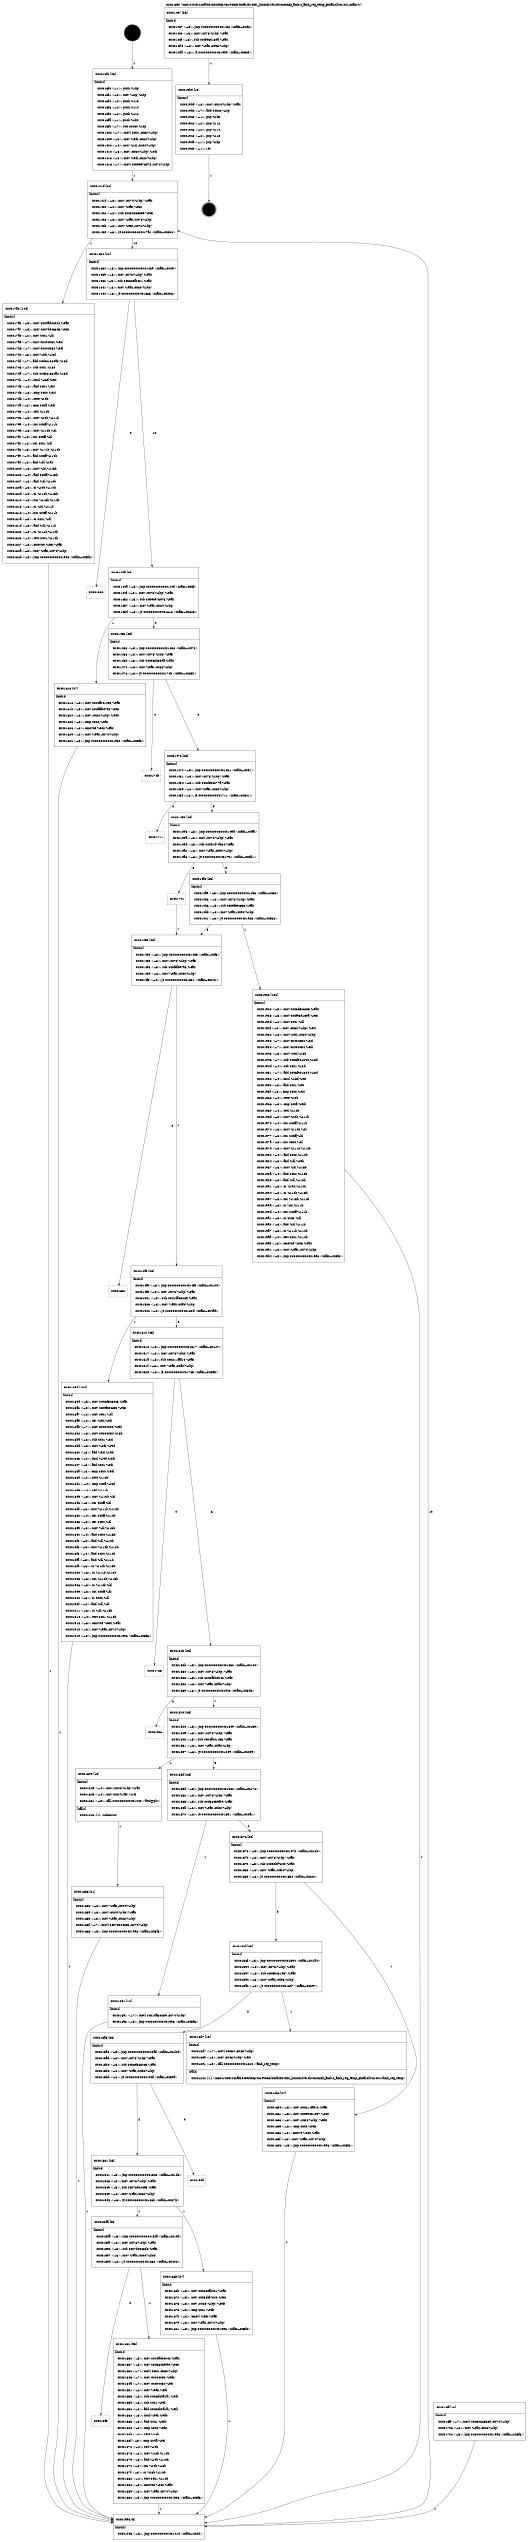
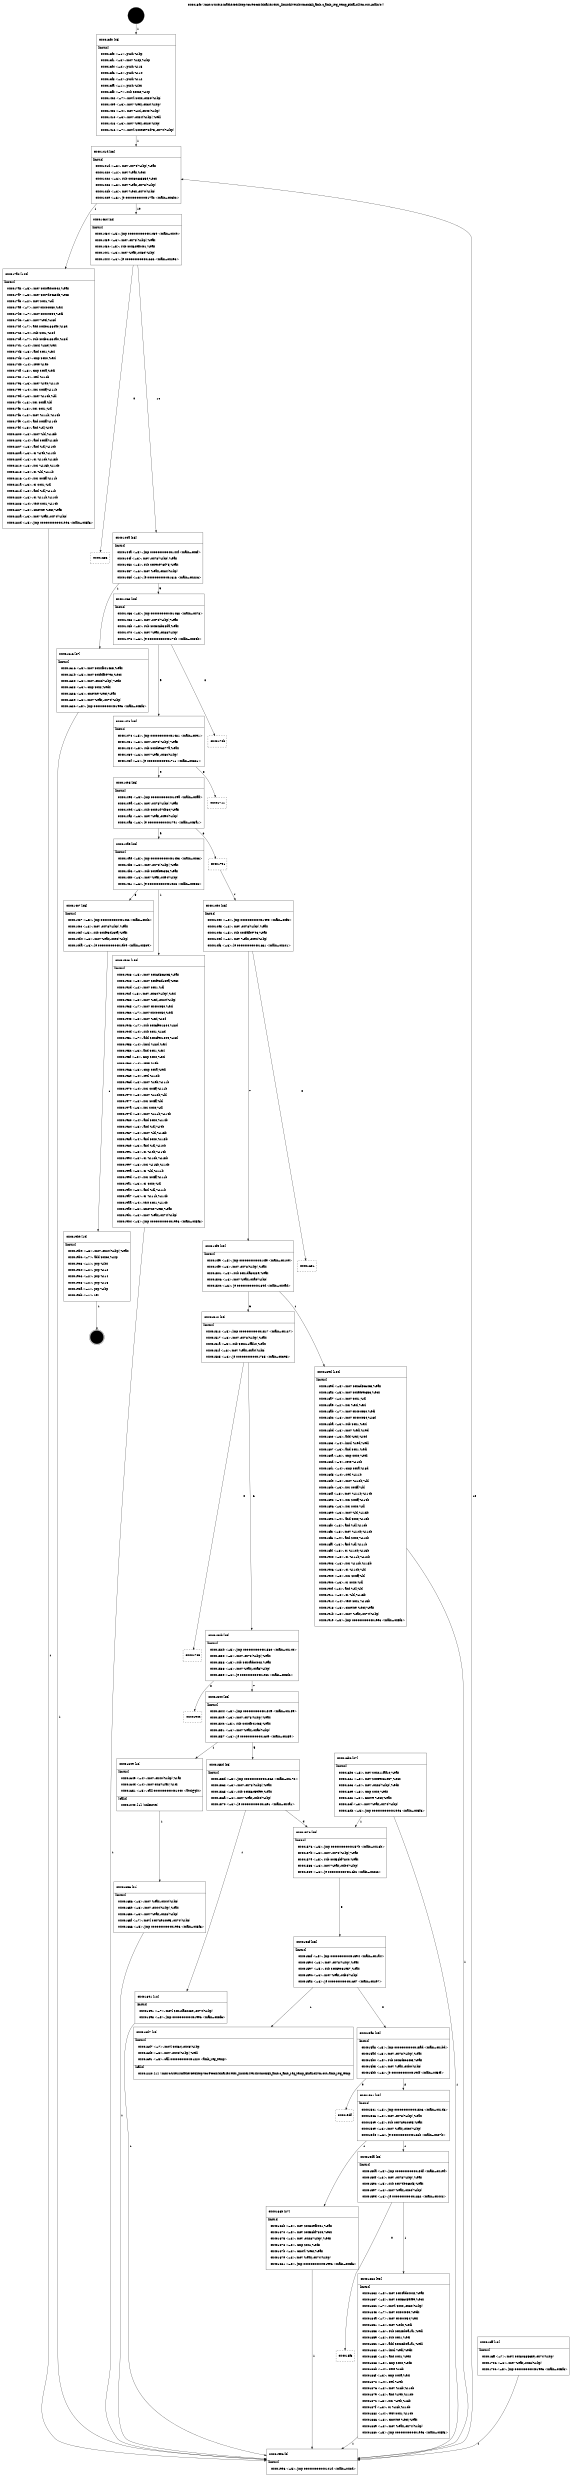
edge "0x4014ae [25]" -> "0x4014e0 [25]": now "0x4014ae [25]" -> "0x4014c7 [25]"
edge "0x401576 [25]" -> "0x4016bc [27]": reversed
